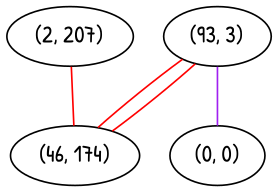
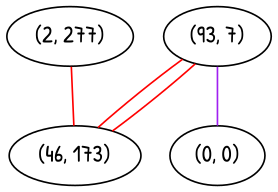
node "(2, 207)": label "(2, 207)" -> "(2, 277)"
node "(93, 3)": label "(93, 3)" -> "(93, 7)"
node "(46, 174)": label "(46, 174)" -> "(46, 173)"
